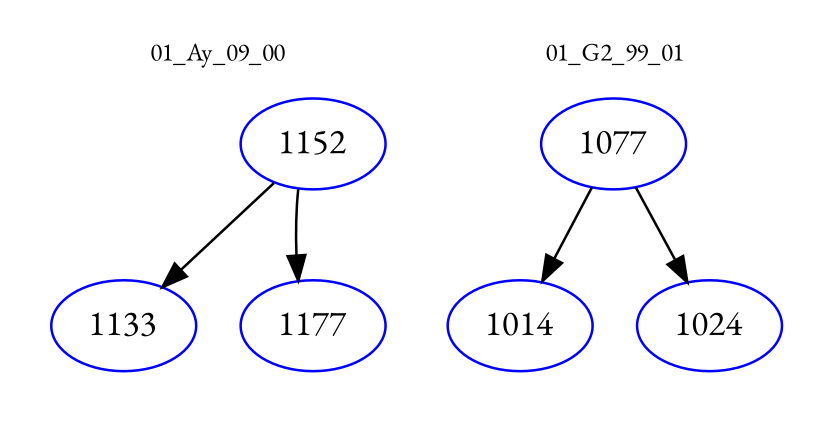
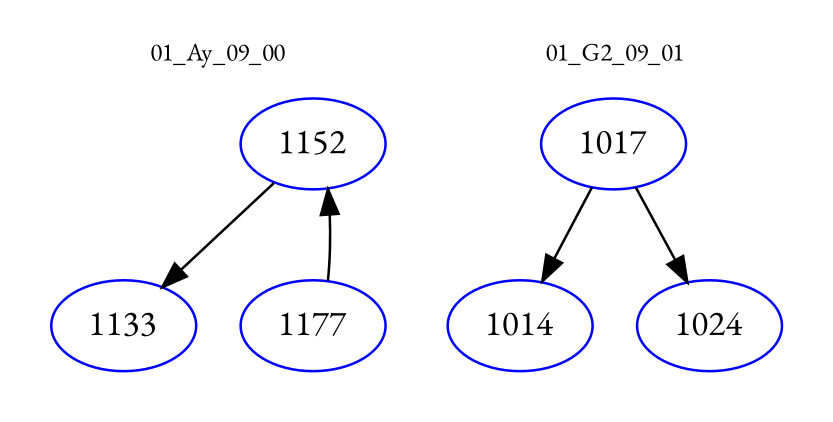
cluster "01_G2_99_01": label "01_G2_99_01" -> "01_G2_09_01"
node "1077": label "1077" -> "1017"
edge "1152" -> "1177": reversed
